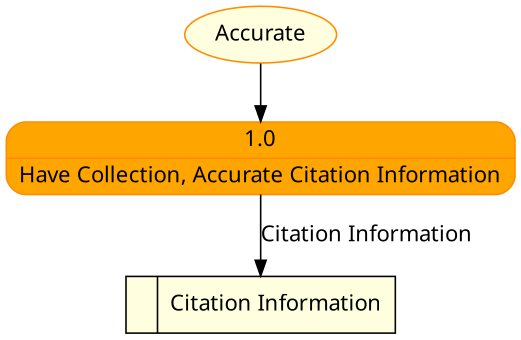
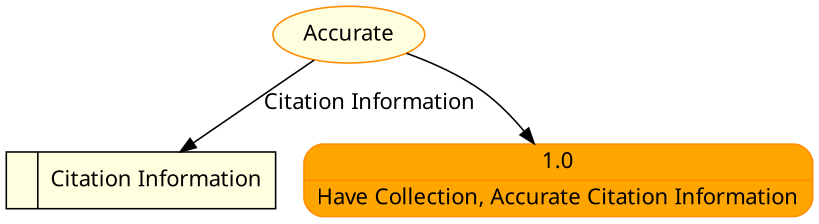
edge "1.0" -> "Citation Information": now "Accurate" -> "Citation Information"
